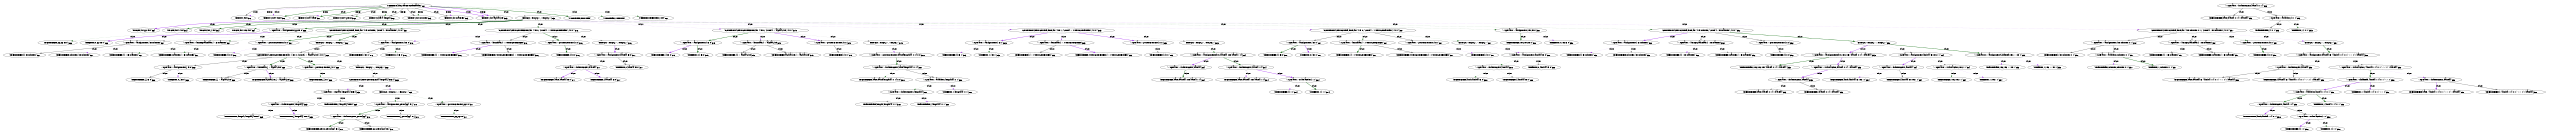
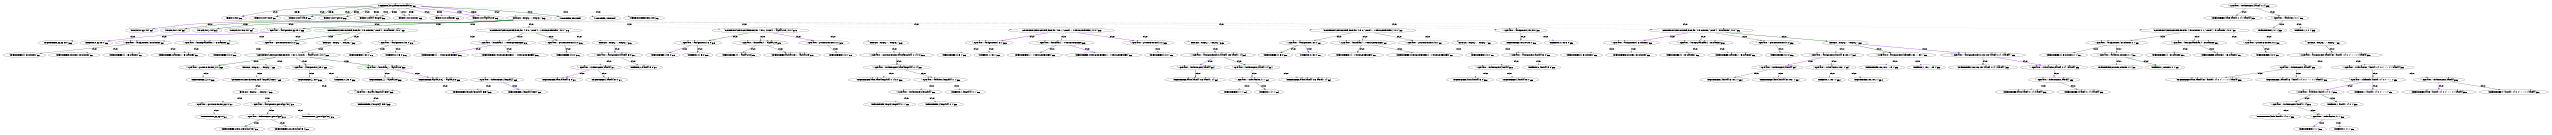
edge "(<operator>.equals,length[j] == i)" -> "(<operator>.indexAccess,length[j])": reversed
edge "(<operator>.indexAccess,limit[i - 1])" -> "(IDENTIFIER,limit,limit[i - 1] + 1)": style bold -> dotted
